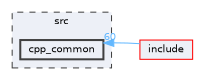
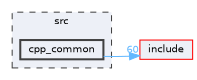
edge "include" -> "cpp_common": reversed
